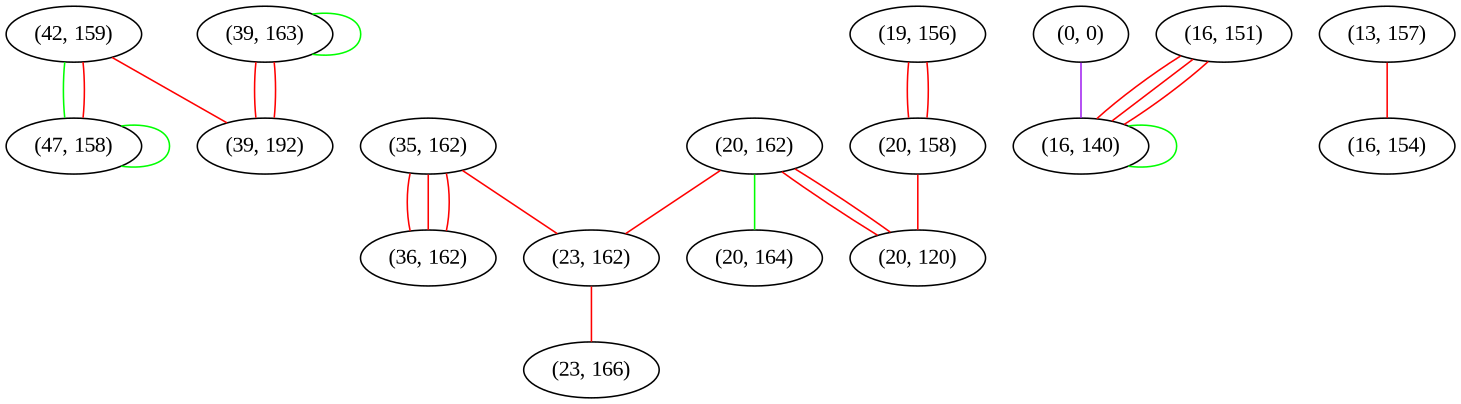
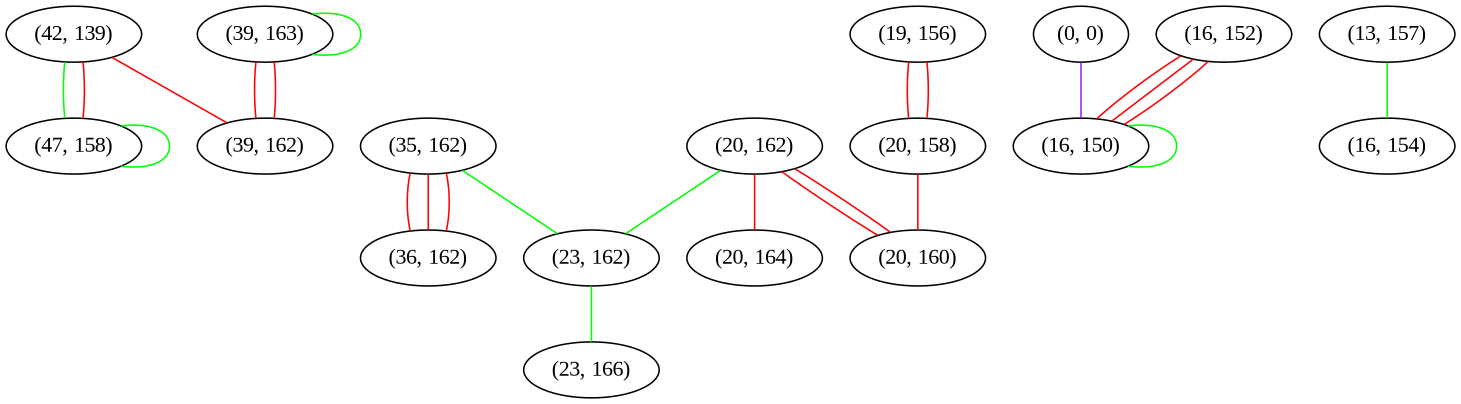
node "(42, 159)": label "(42, 159)" -> "(42, 139)"
node "(16, 151)": label "(16, 151)" -> "(16, 152)"
edge "(13, 157)" -- "(16, 154)": color red -> green
node "(39, 192)": label "(39, 192)" -> "(39, 162)"
node "(16, 140)": label "(16, 140)" -> "(16, 150)"
edge "(35, 162)" -- "(23, 162)": color red -> green
edge "(20, 162)" -- "(23, 162)": color red -> green
edge "(20, 162)" -- "(20, 164)": color green -> red
node "(20, 120)": label "(20, 120)" -> "(20, 160)"
edge "(23, 162)" -- "(23, 166)": color red -> green
